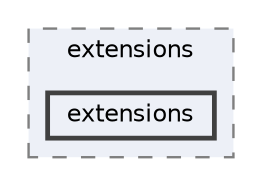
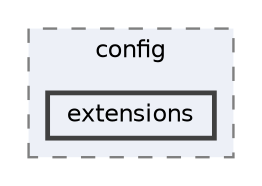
cluster "extensions": label "extensions" -> "config"
